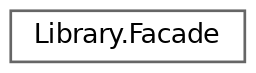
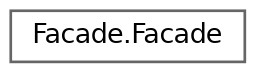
node "Library.Facade": label "Library.Facade" -> "Facade.Facade"
